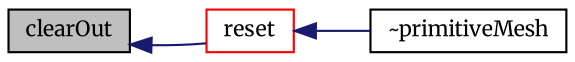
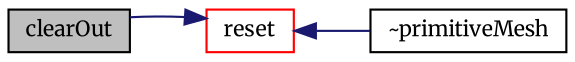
edge "reset" -> "clearOut": reversed
